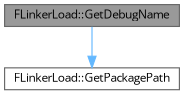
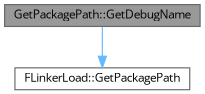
node "FLinkerLoad::GetDebugName": label "FLinkerLoad::GetDebugName" -> "GetPackagePath::GetDebugName"
